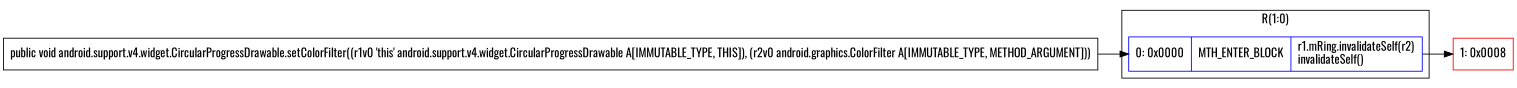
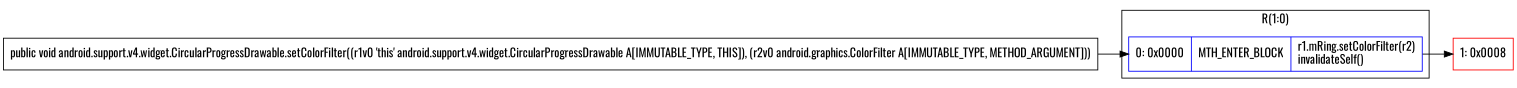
node "0: 0x0000": text "r1.mRing.invalidateSelf(r2)" -> "r1.mRing.setColorFilter(r2)"
